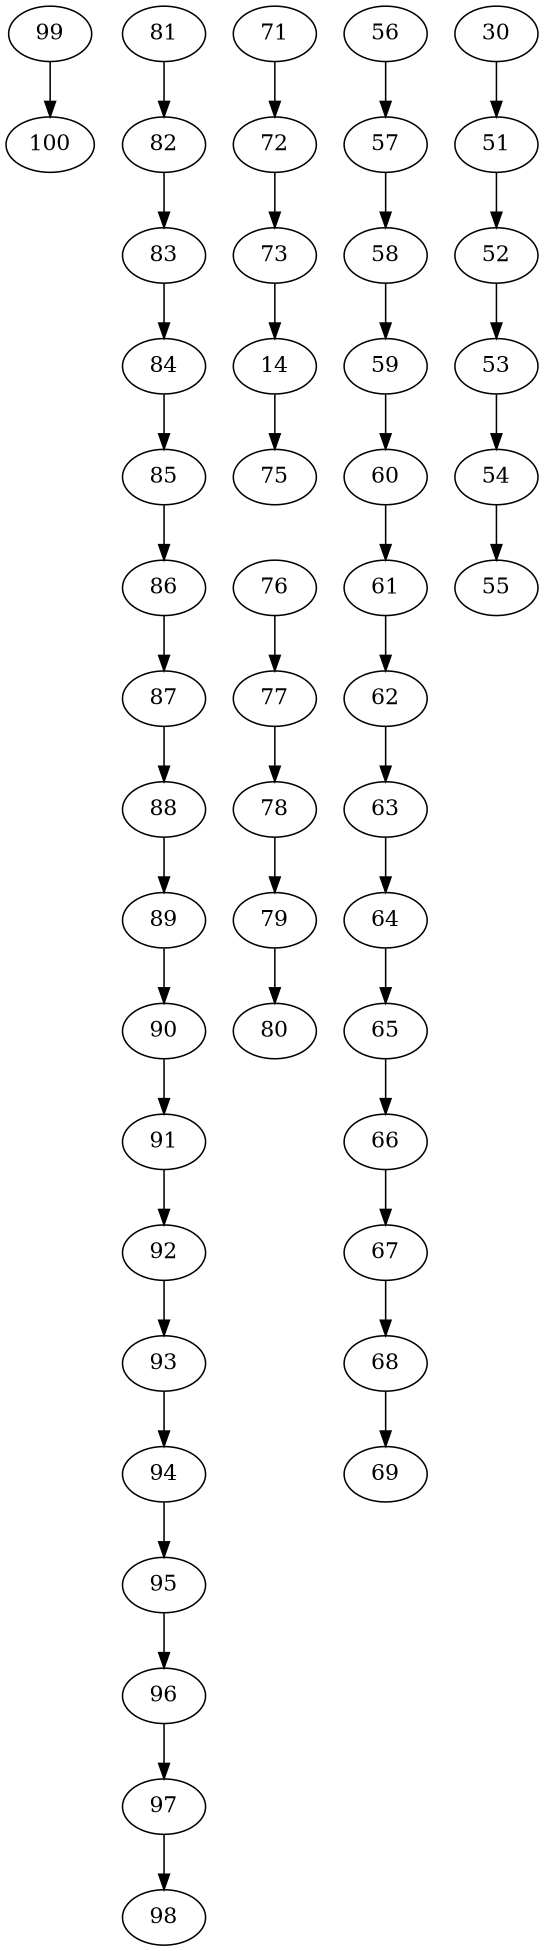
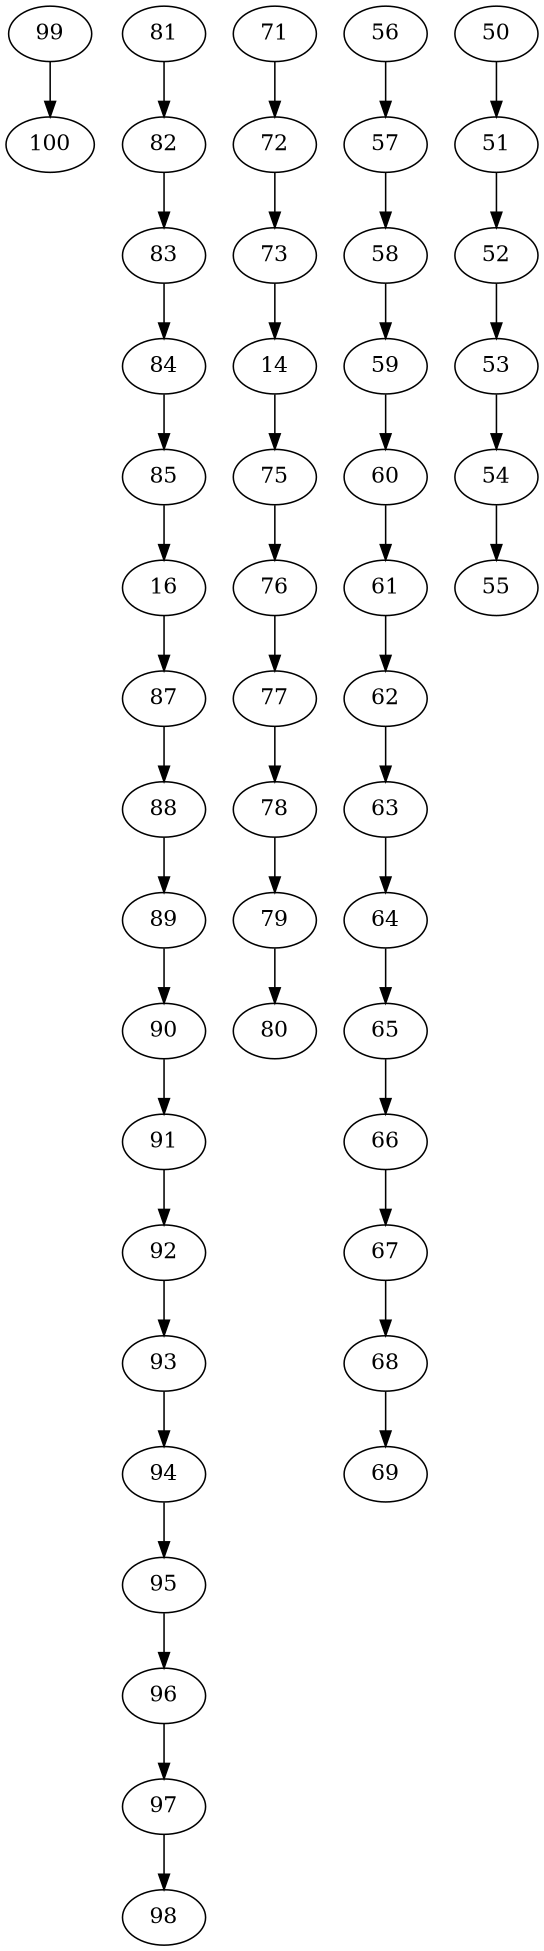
node "30": label "30" -> "50"
edge "75" -> "76": added
node "86": label "86" -> "16"
